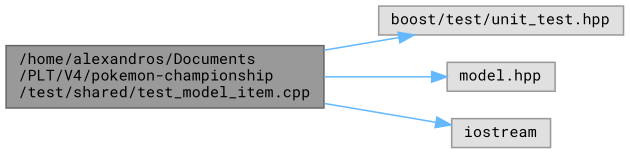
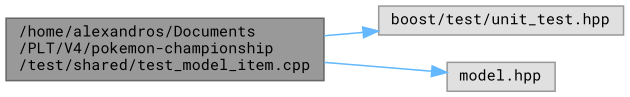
node "iostream": removed
